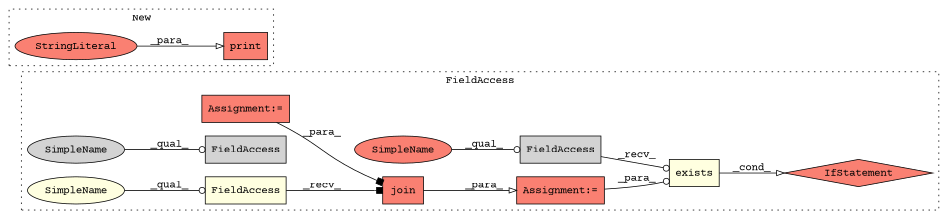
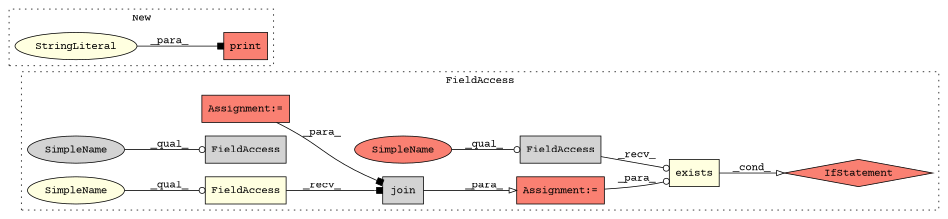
node "StringLiteral": fillcolor salmon -> lightyellow
edge "StringLiteral" -> "print": arrowhead onormal -> box
node "join": fillcolor salmon -> lightgrey
